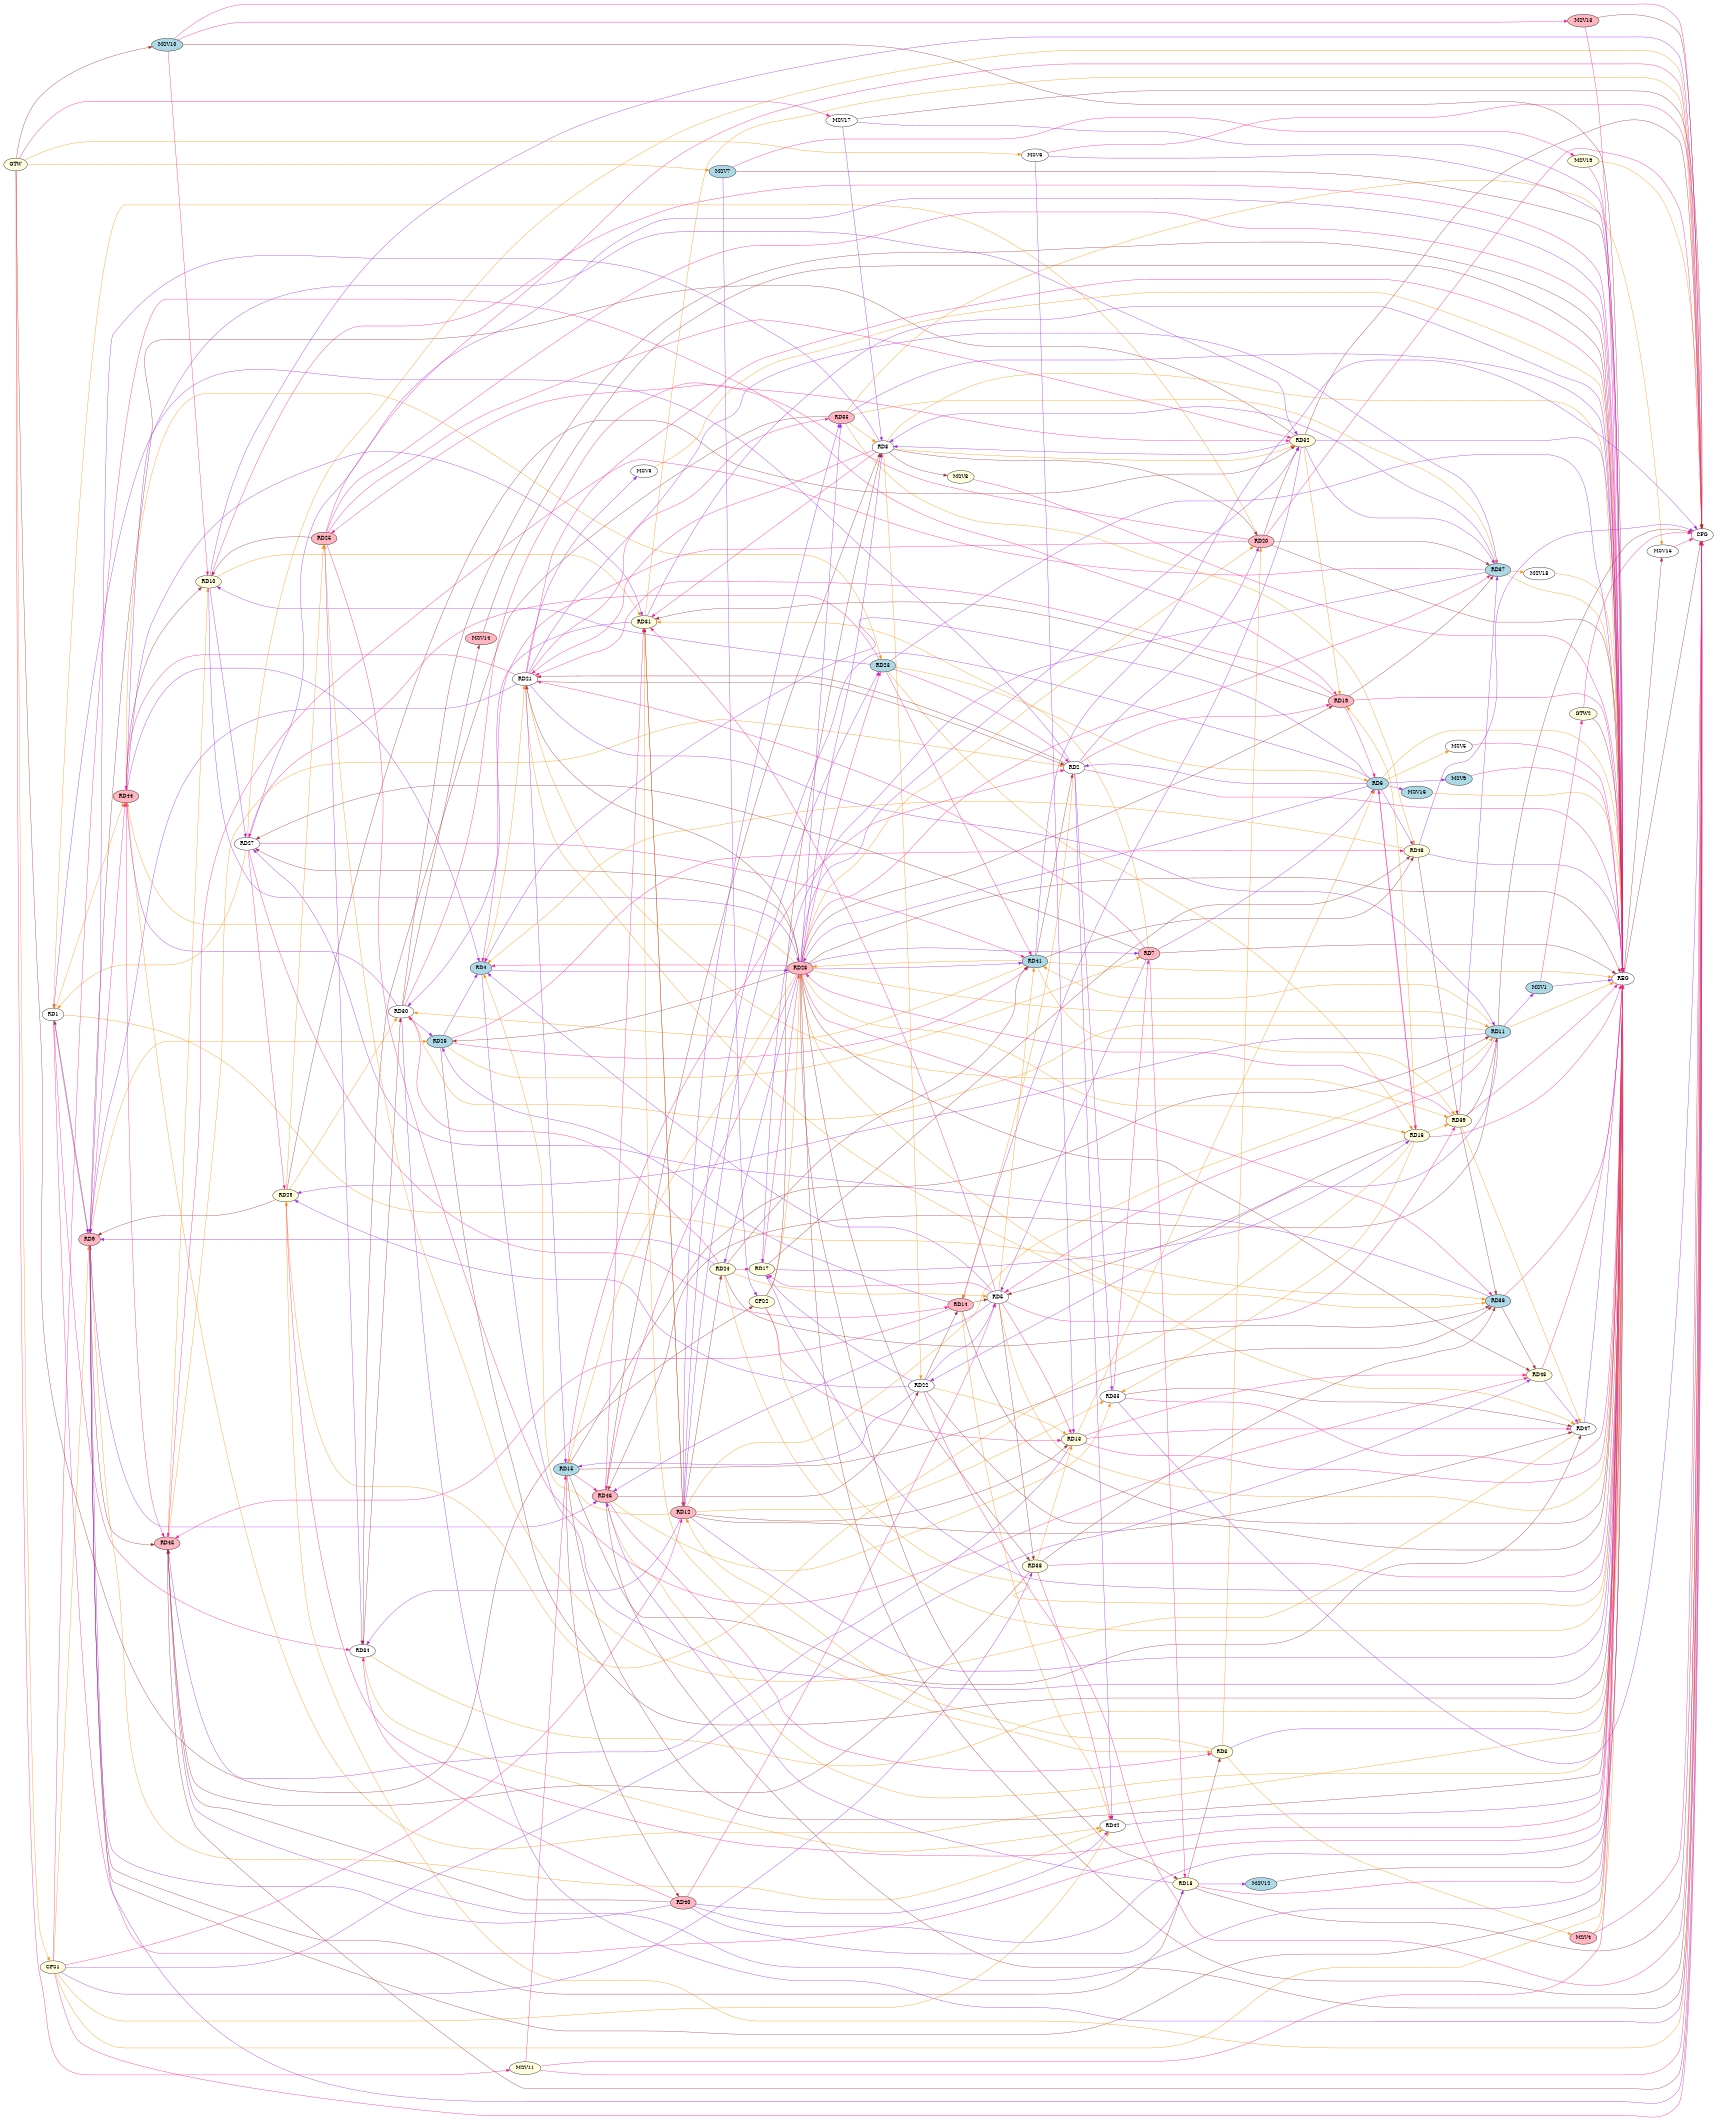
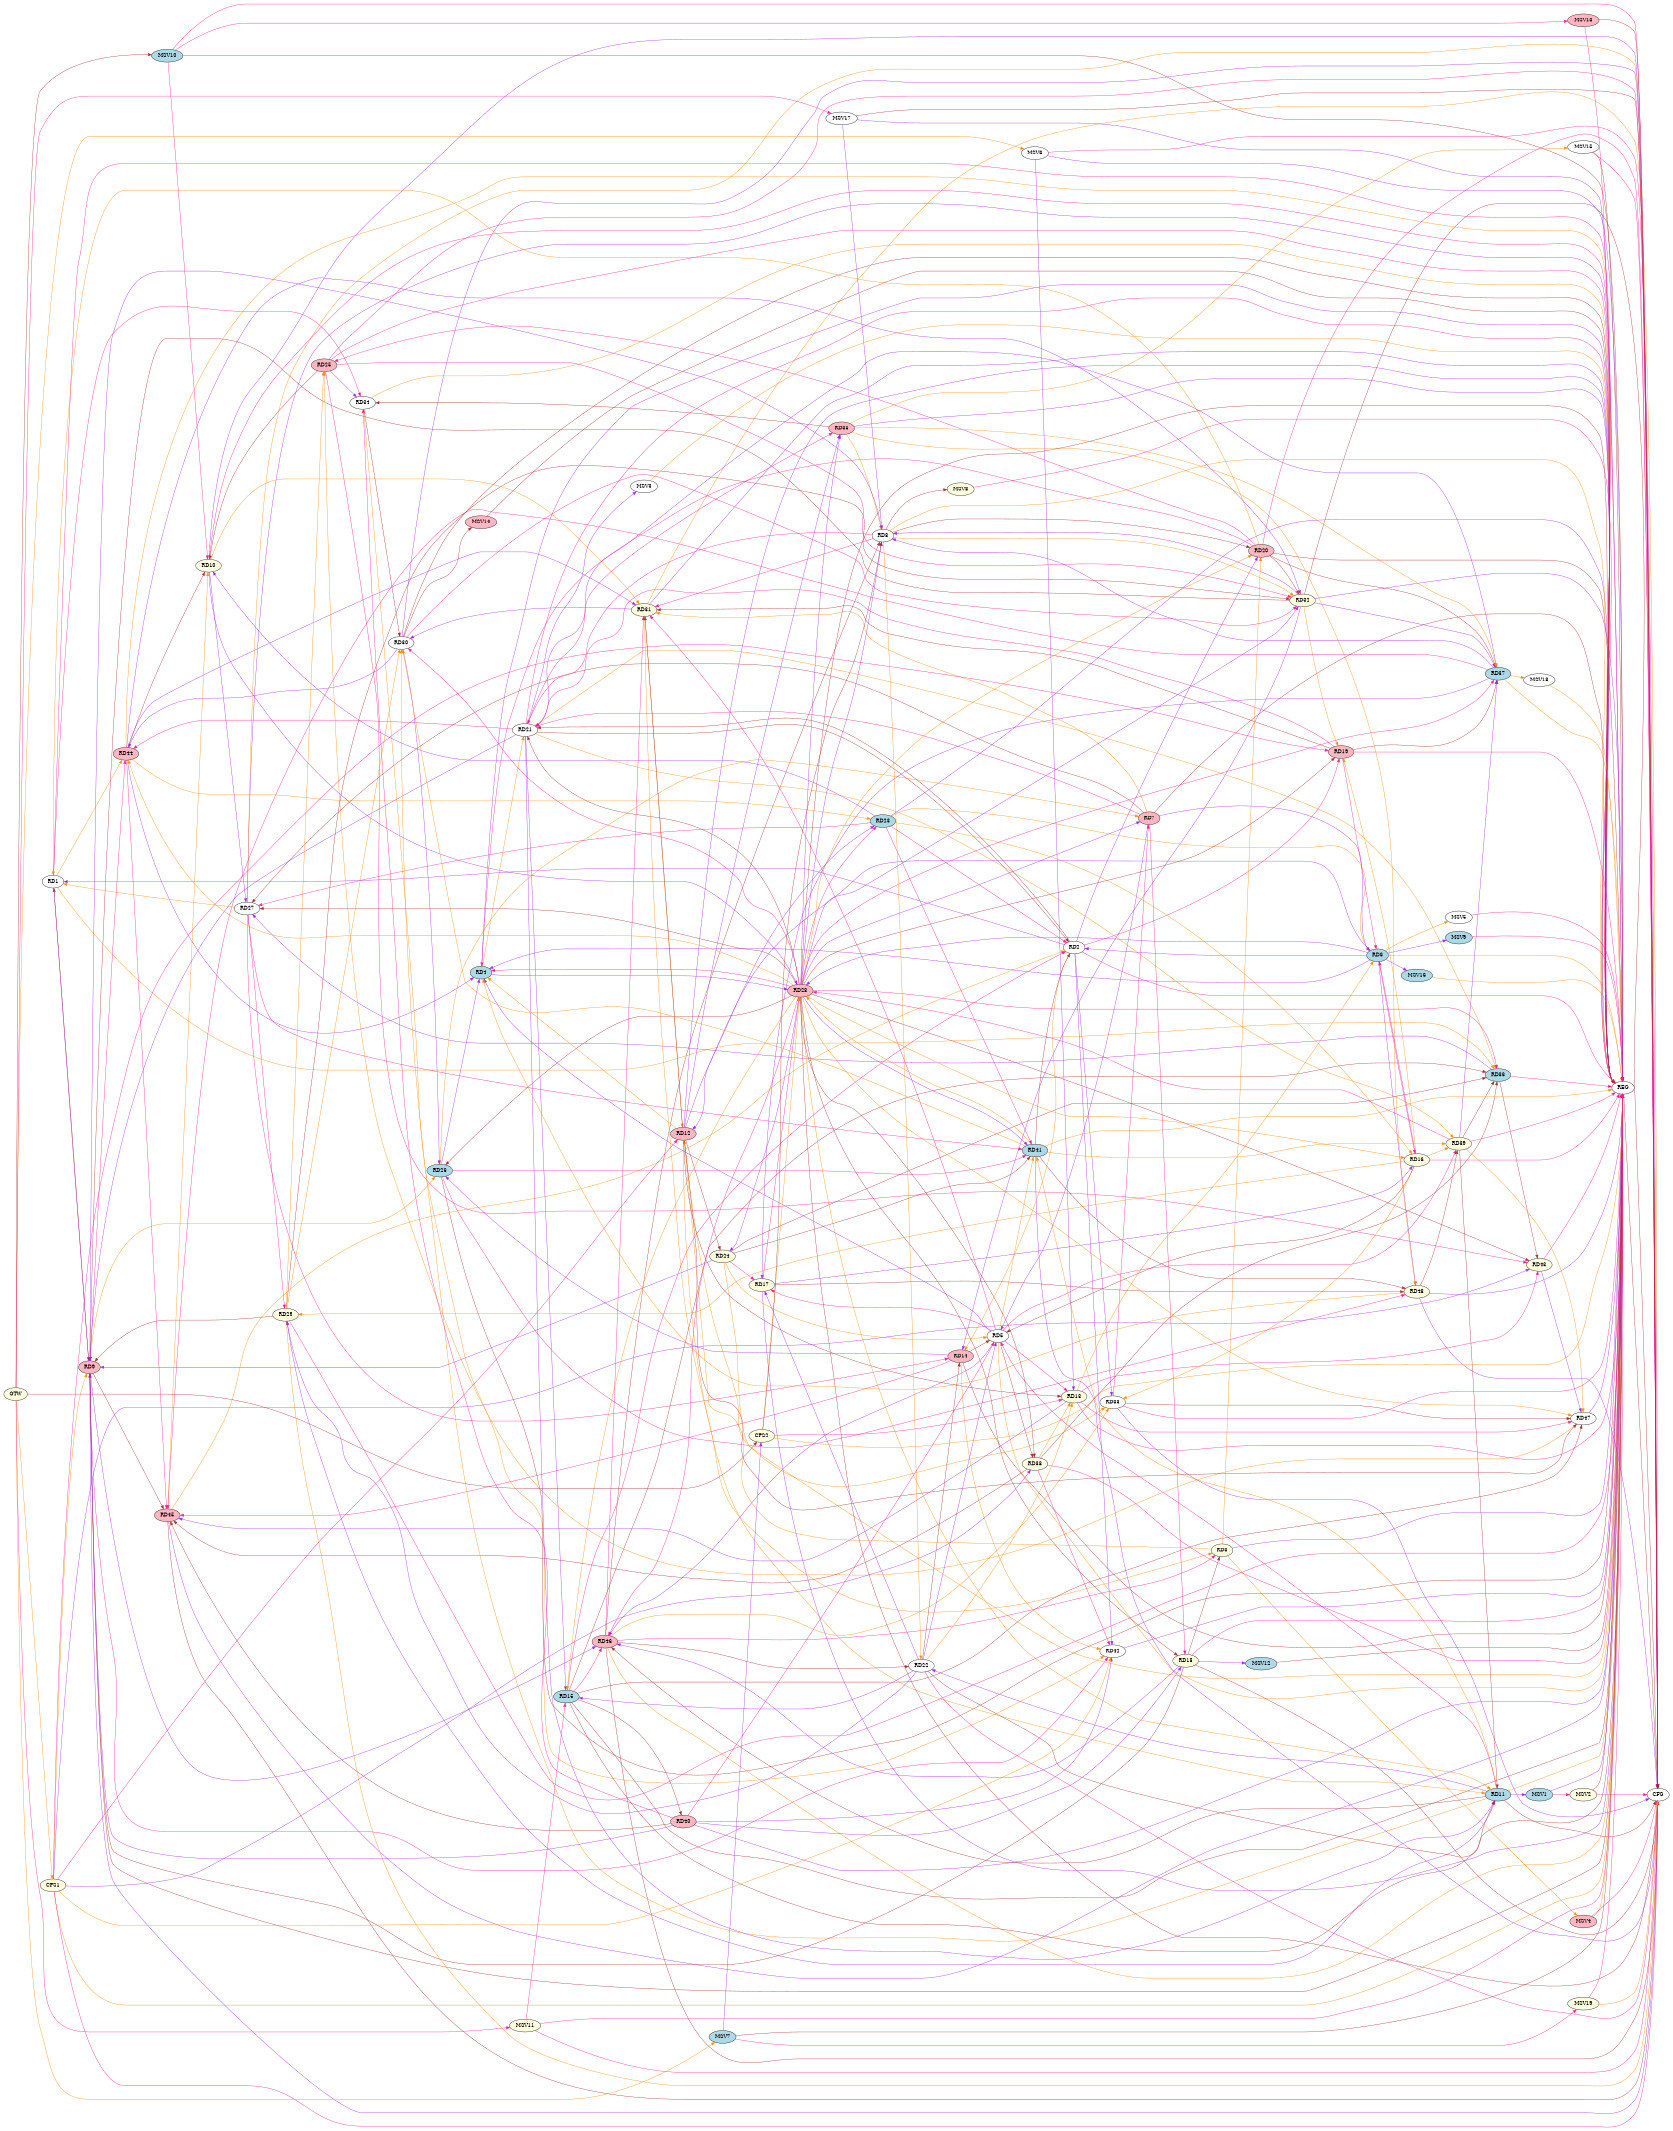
node "GTW2": label "GTW2" -> "MSV2"
edge "REG" -> "MSV15": reversed
edge "RD24" -> "RD30": now "RD28" -> "RD30"
edge "RD12" -> "RD34": removed
edge "RD9" -> "RD42": color darkorange -> deeppink
